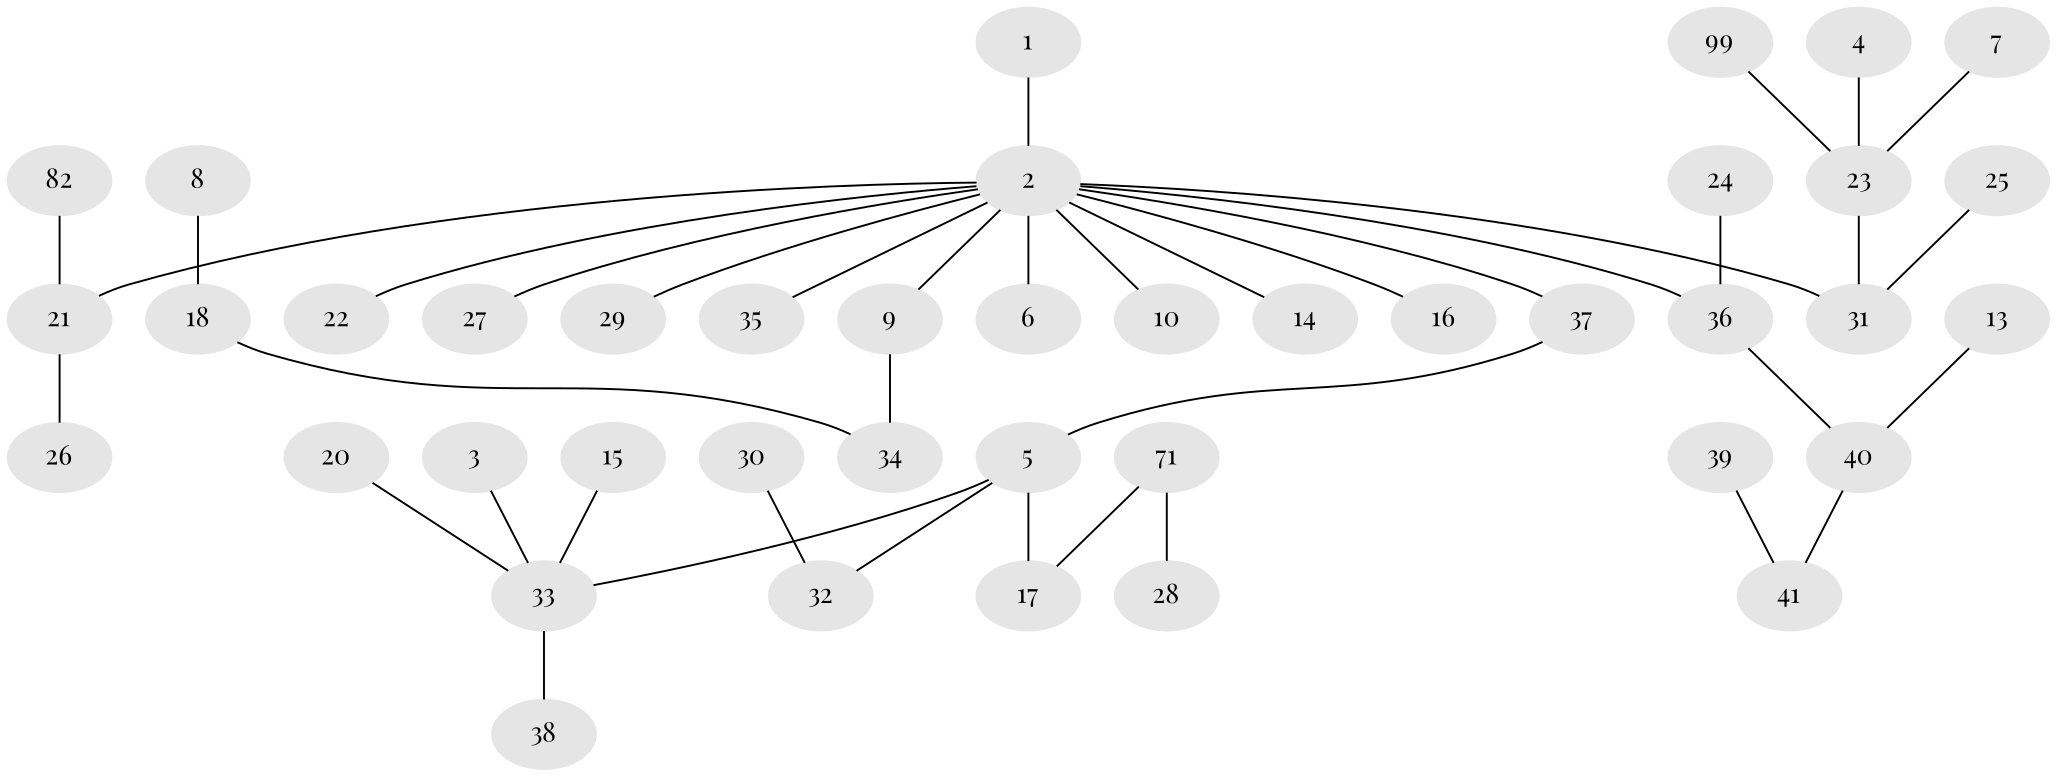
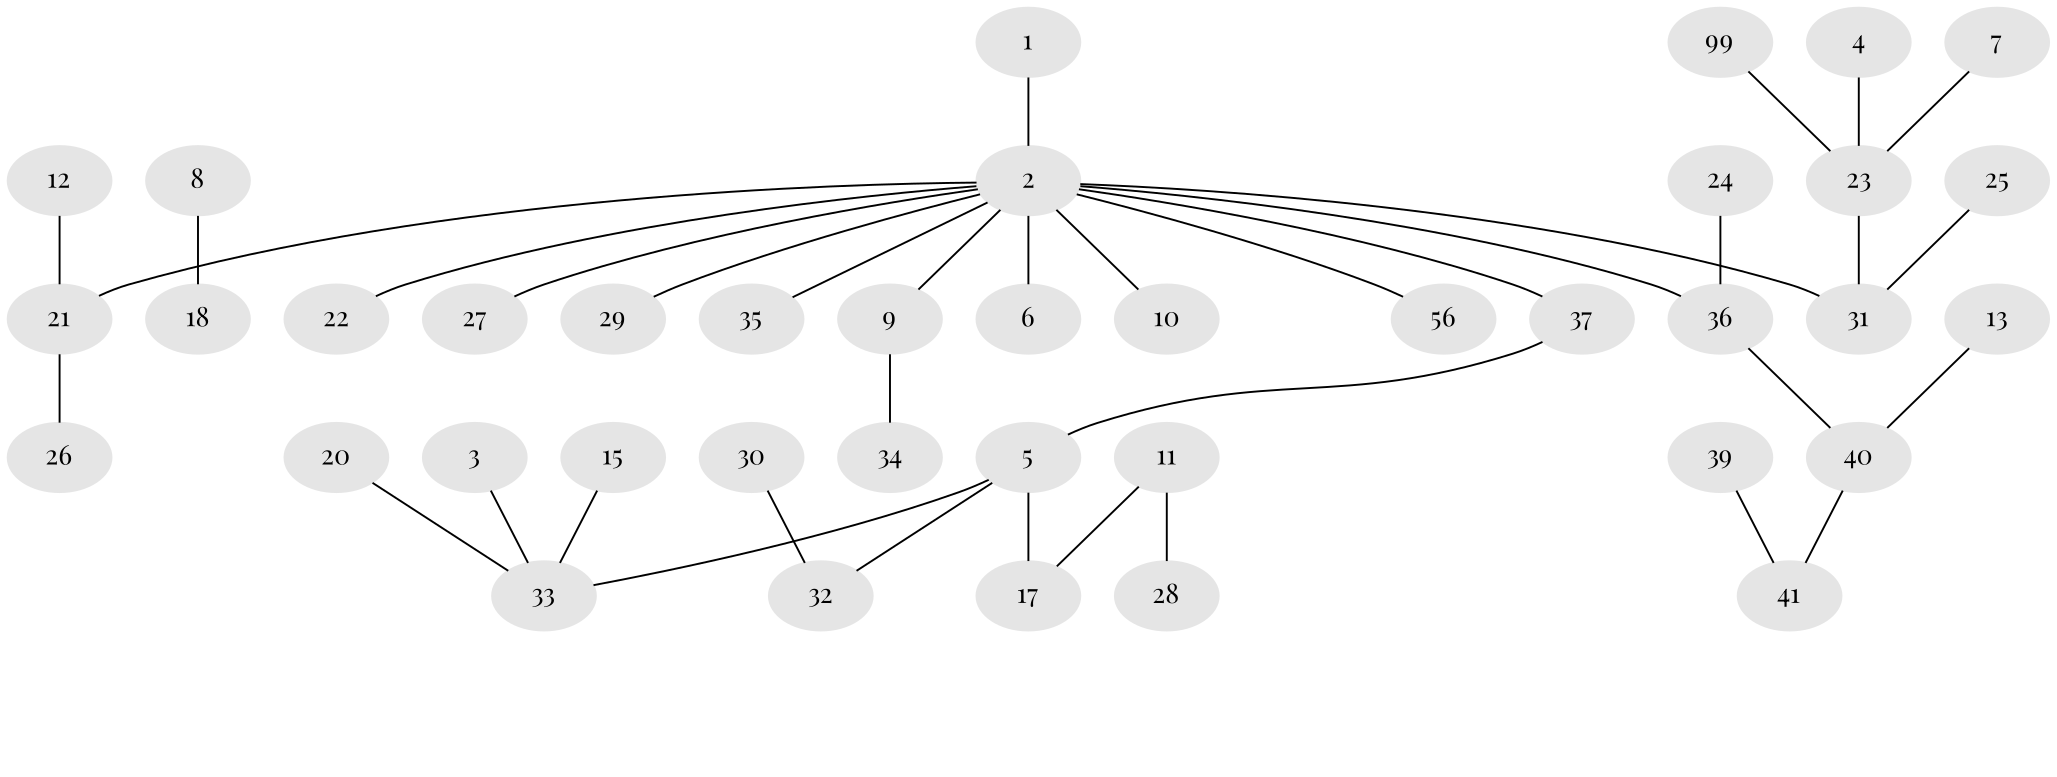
node "82": label "82" -> "12"
node "14": removed
node "16": label "16" -> "56"
edge "18" -- "34": removed
node "71": label "71" -> "11"
node "38": removed
